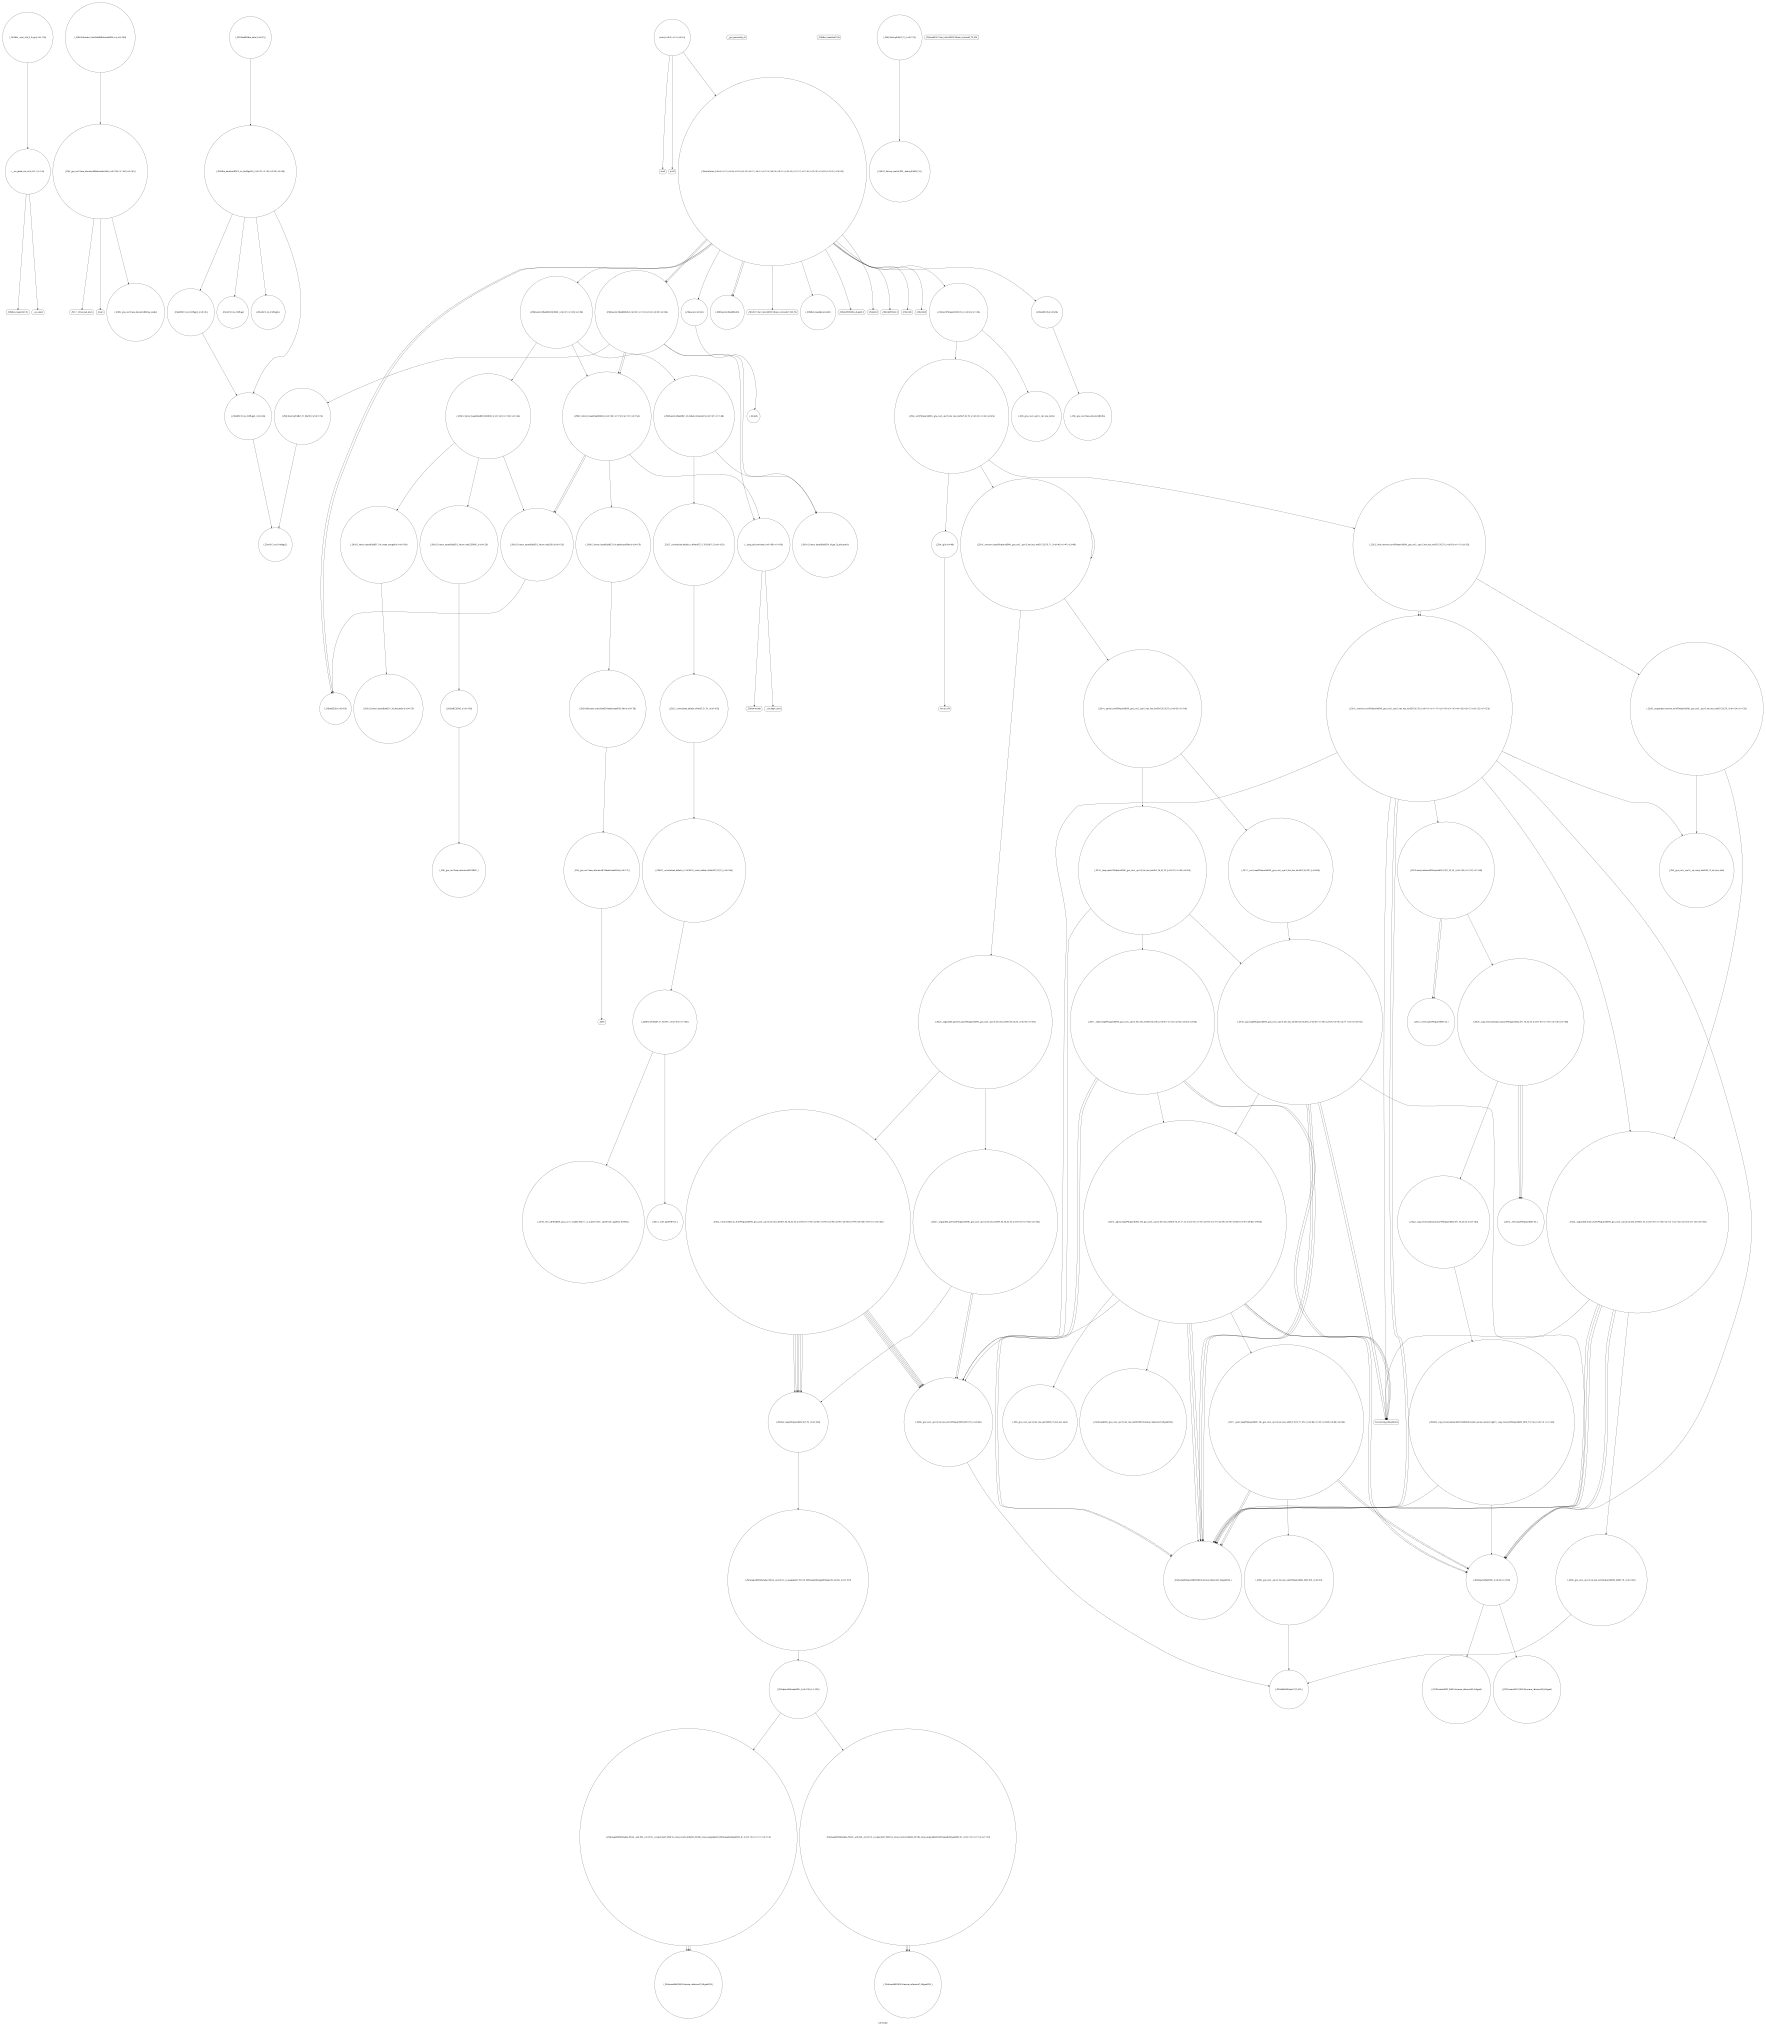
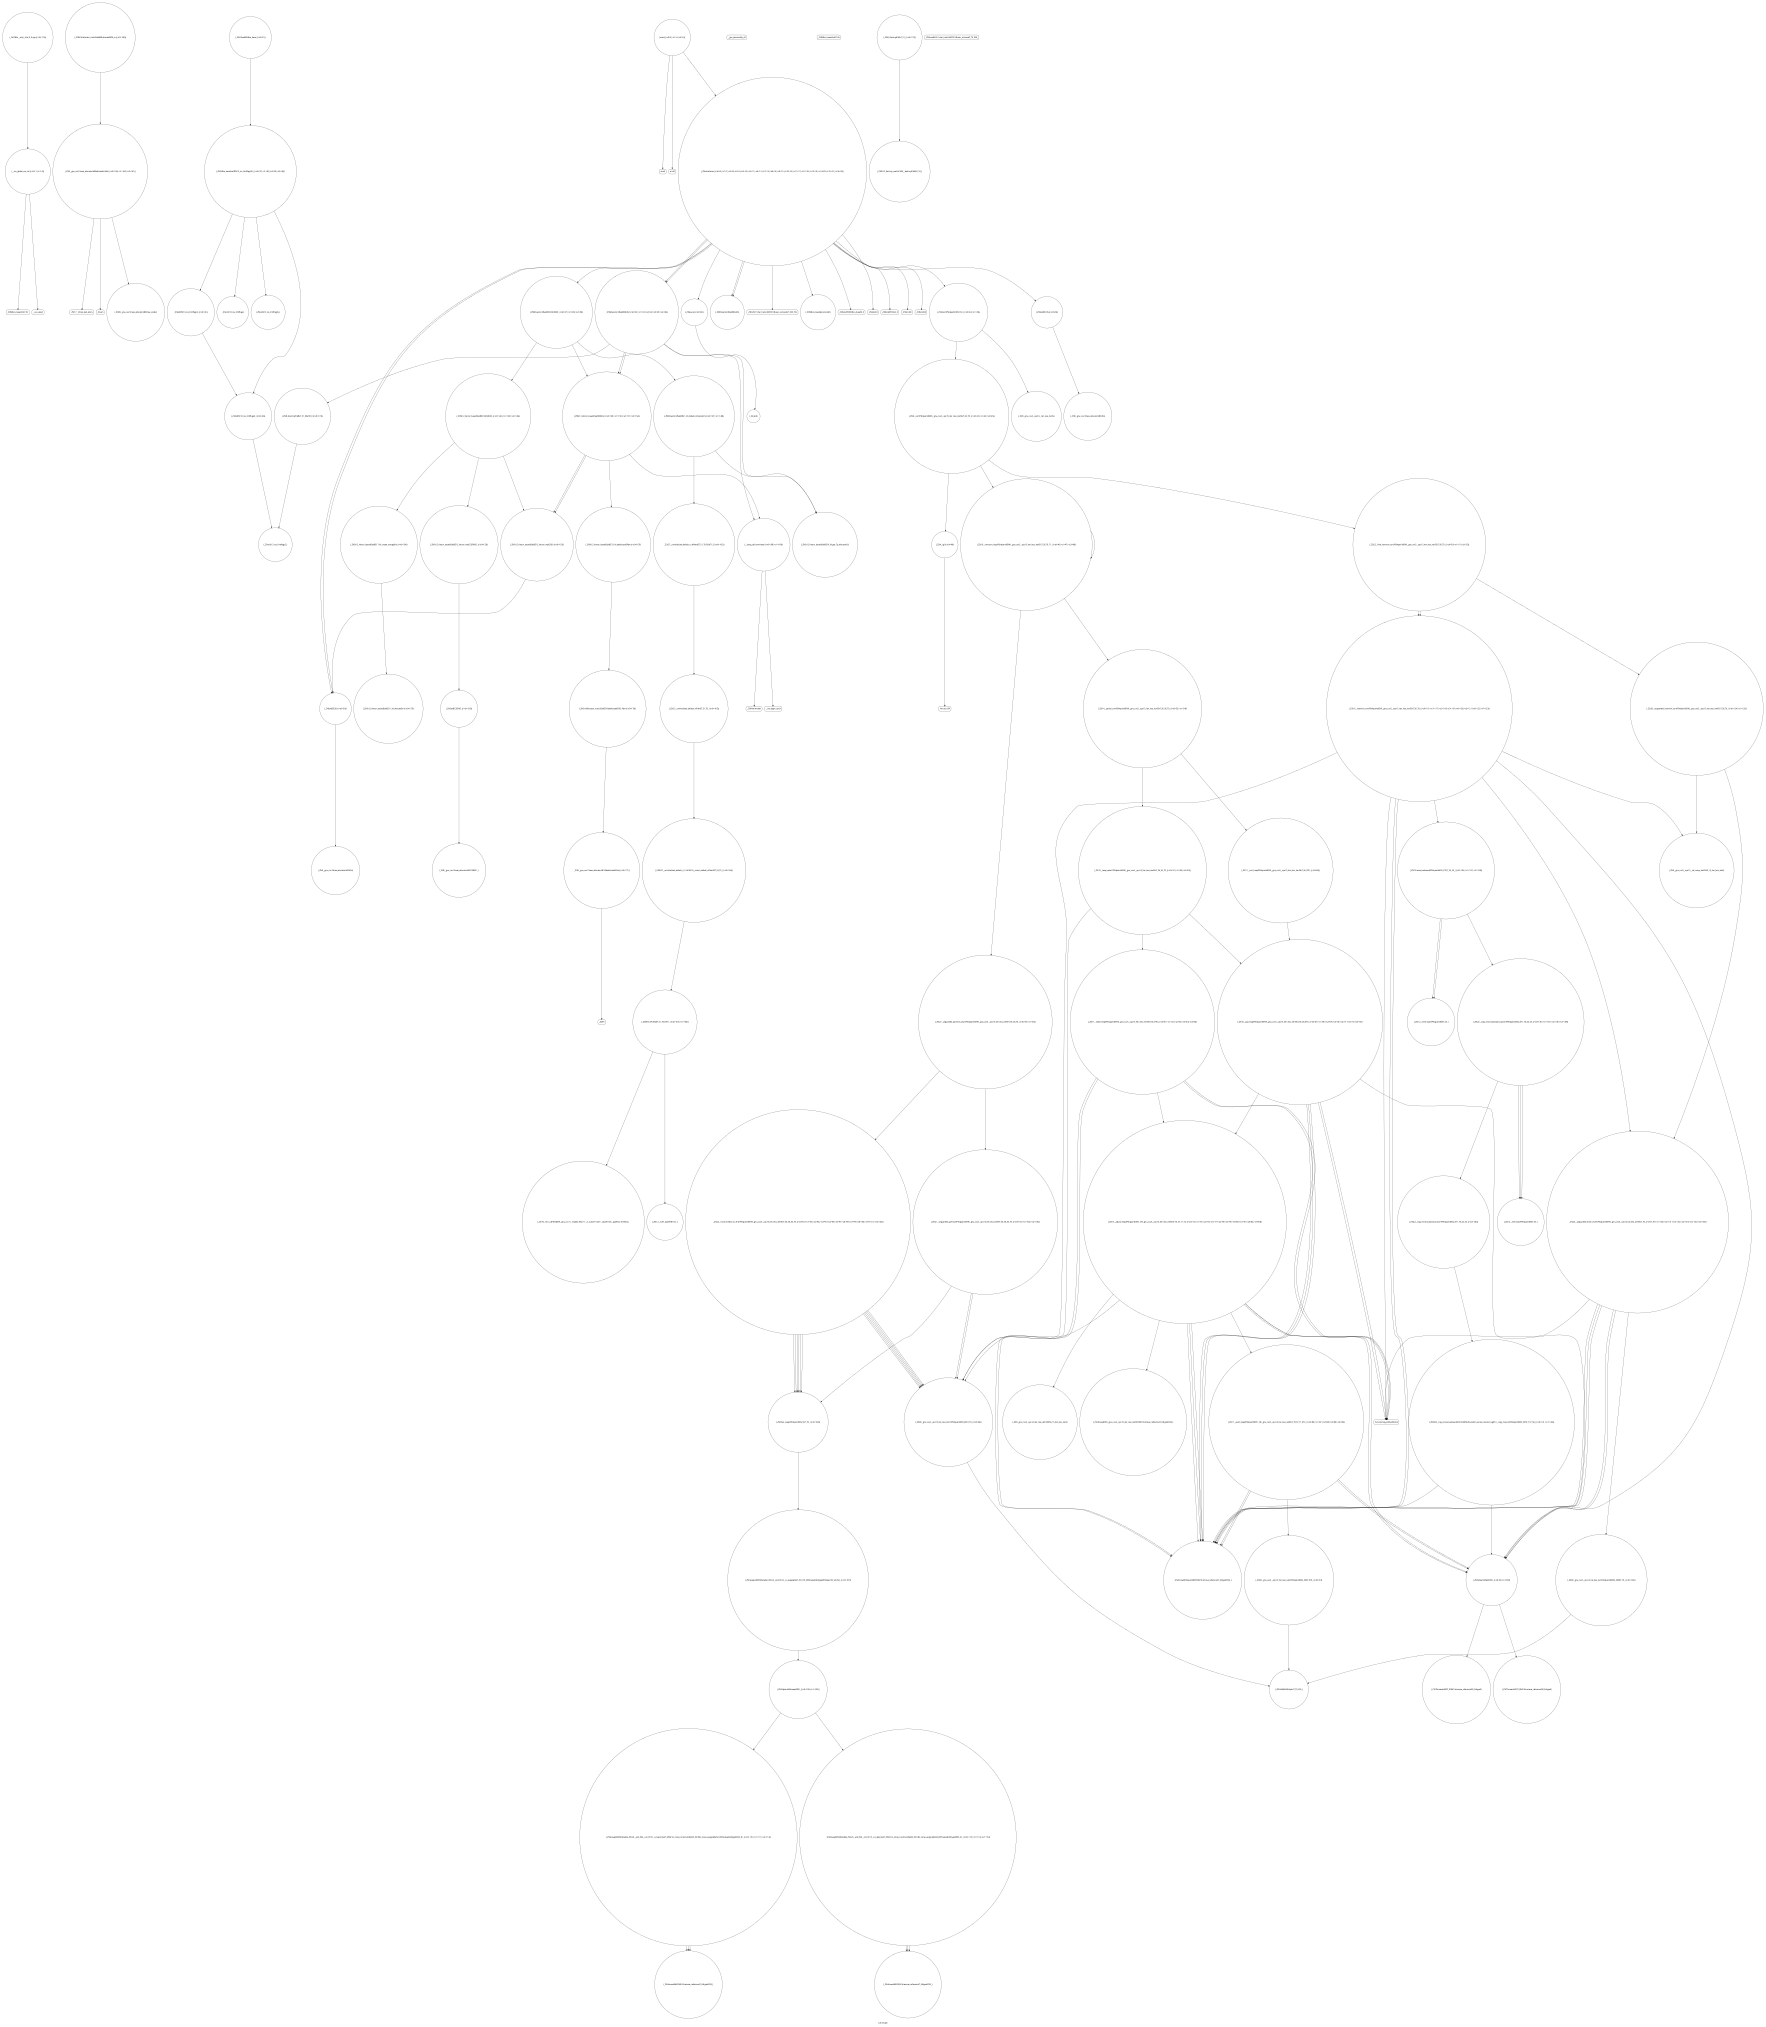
node "{_ZN9__gnu_cxx13new_allocatorIdED2Ev}": added
